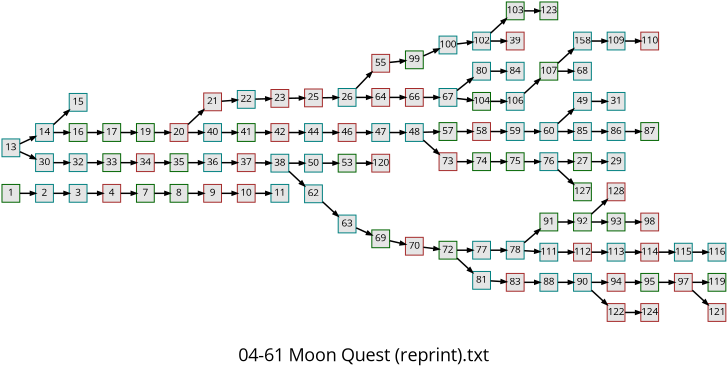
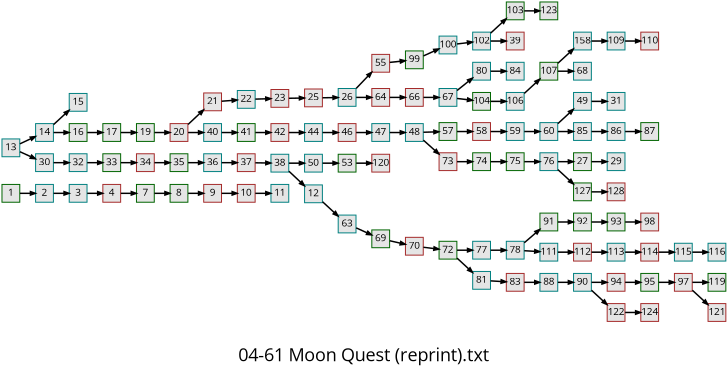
node "62": label "62" -> "12"
edge "92" -> "128": now "127" -> "128"
